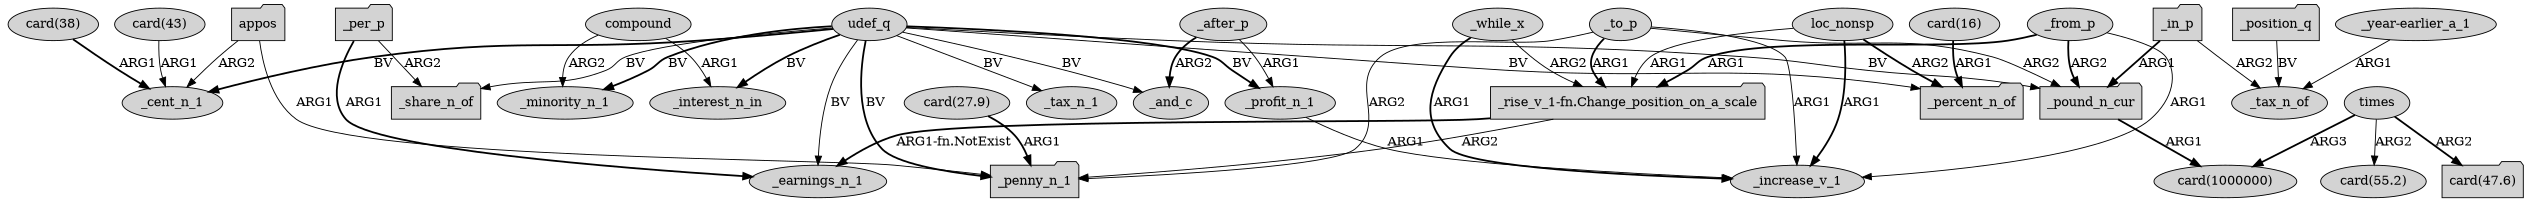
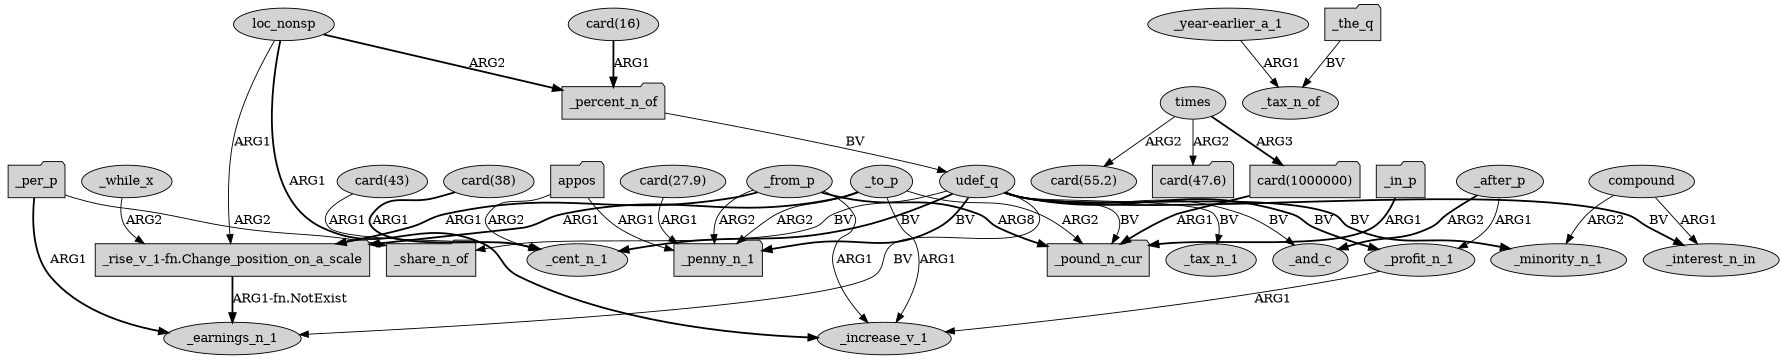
node "_position_q": label "_position_q" -> "_the_q"
edge "_in_p" -> "_tax_n_of": removed, label "ARG2"
edge "udef_q" -> "_percent_n_of": reversed
edge "_from_p" -> "_pound_n_cur": label "ARG2" -> "ARG8"
edge "card(27.9)" -> "_penny_n_1": style bold -> solid
edge "times" -> "card(47.6)": style bold -> solid
edge "_pound_n_cur" -> "card(1000000)": reversed
edge "_rise_v_1-fn.Change_position_on_a_scale" -> "_penny_n_1": now "_from_p" -> "_penny_n_1"
edge "_while_x" -> "_increase_v_1": removed, label "ARG1"
node "card(1000000)": shape ellipse -> folder
